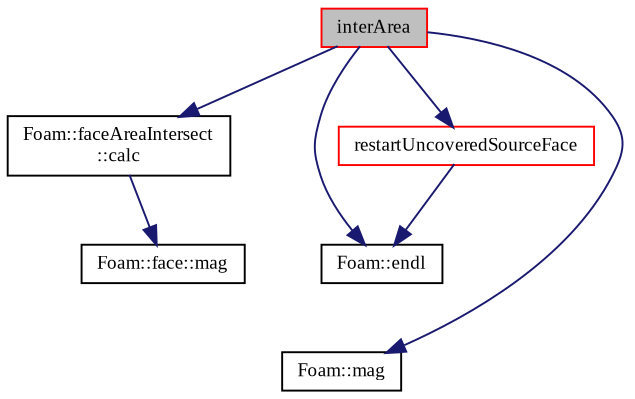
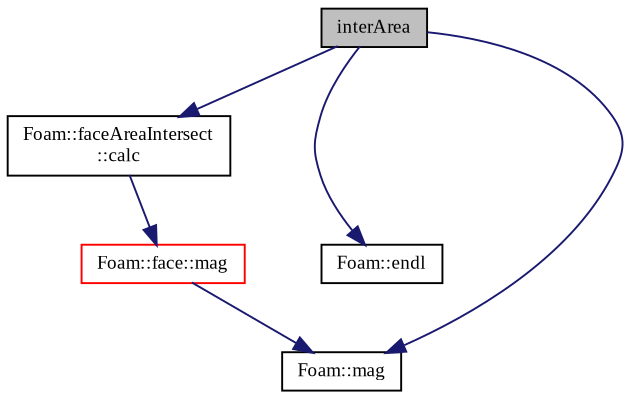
node "interArea": color red -> black
node "restartUncoveredSourceFace": removed
node "Foam::face::mag": color black -> red
edge "Foam::face::mag" -> "Foam::mag": added
